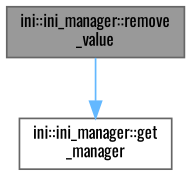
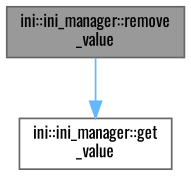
node "ini::ini_manager::get _manager": label "ini::ini_manager::get _manager" -> "ini::ini_manager::get _value"
